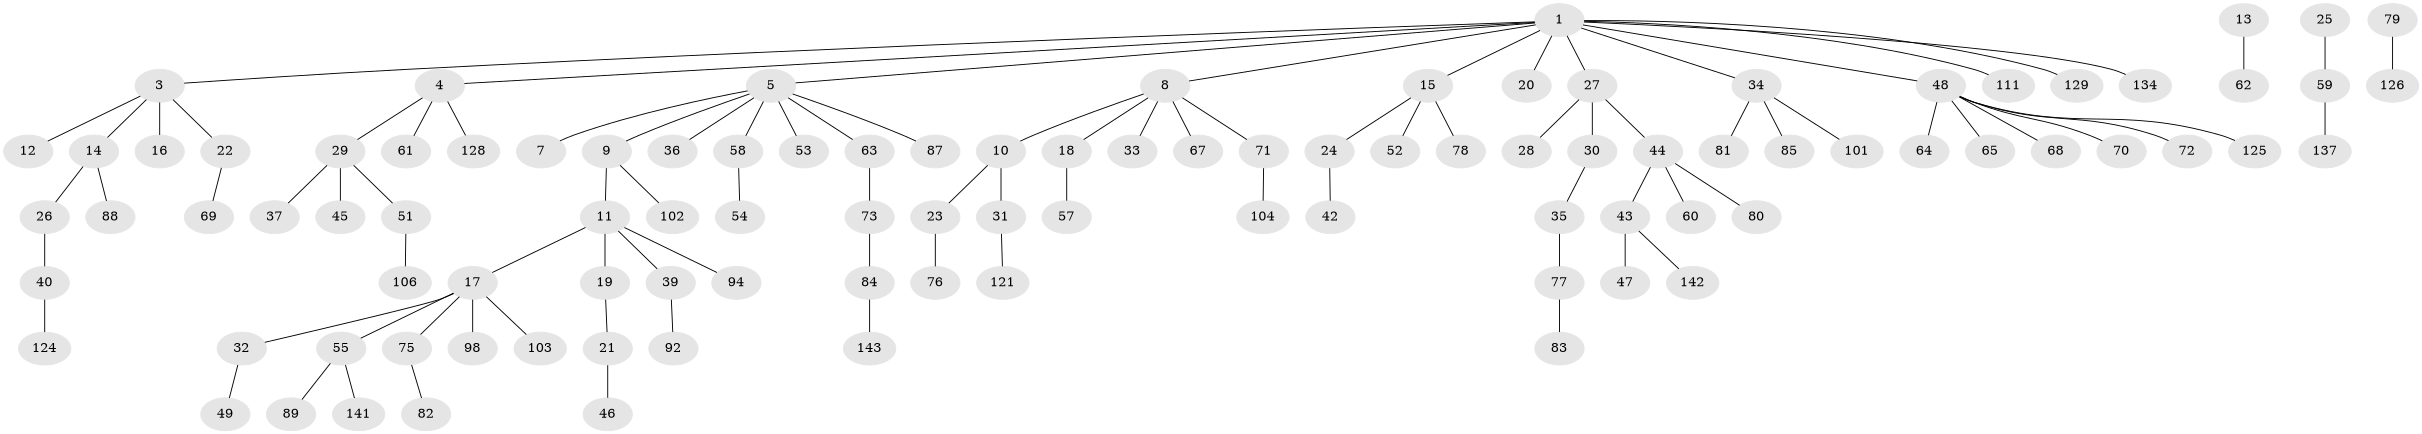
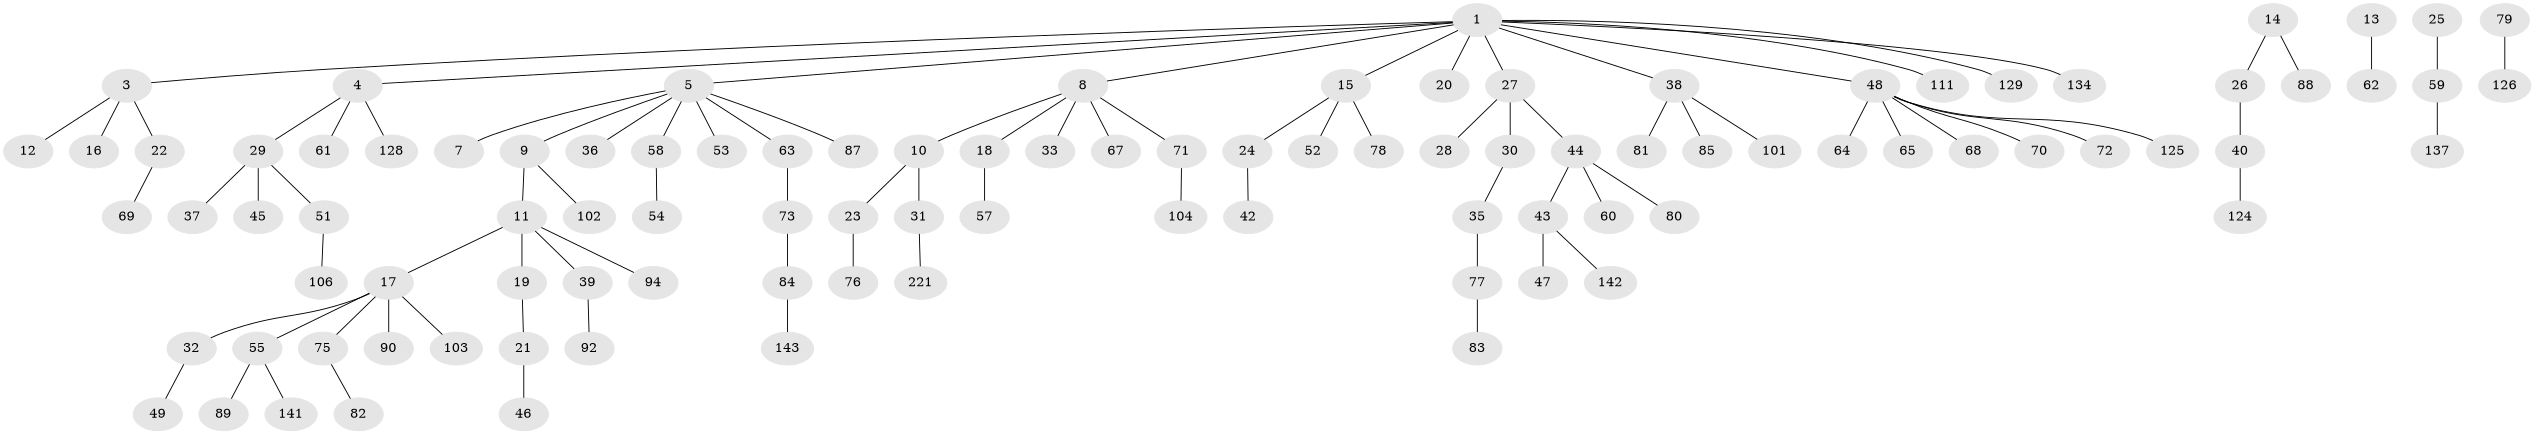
node "34": label "34" -> "38"
edge "3" -- "14": removed
node "121": label "121" -> "221"
node "98": label "98" -> "90"
